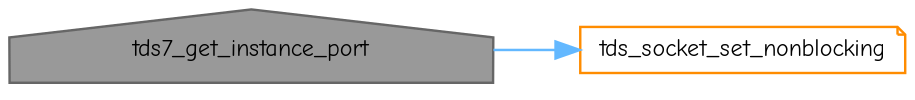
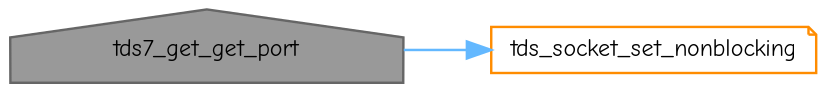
node "tds7_get_instance_port": label "tds7_get_instance_port" -> "tds7_get_get_port"
